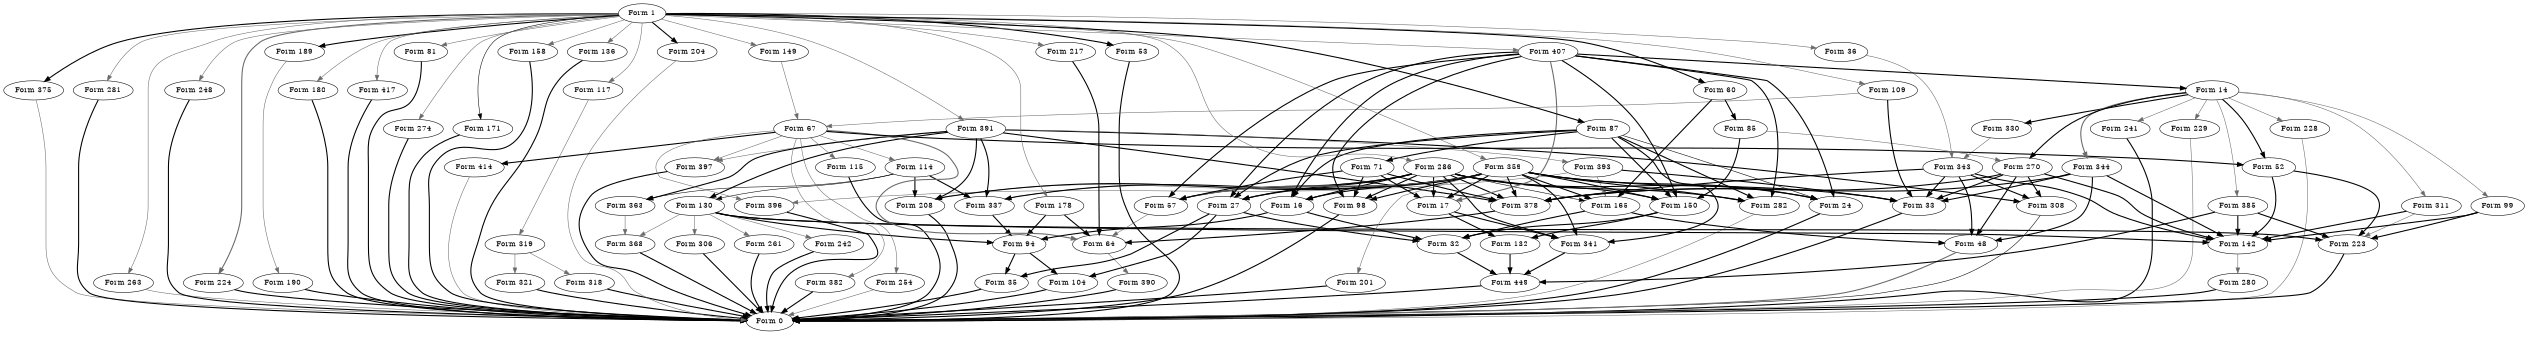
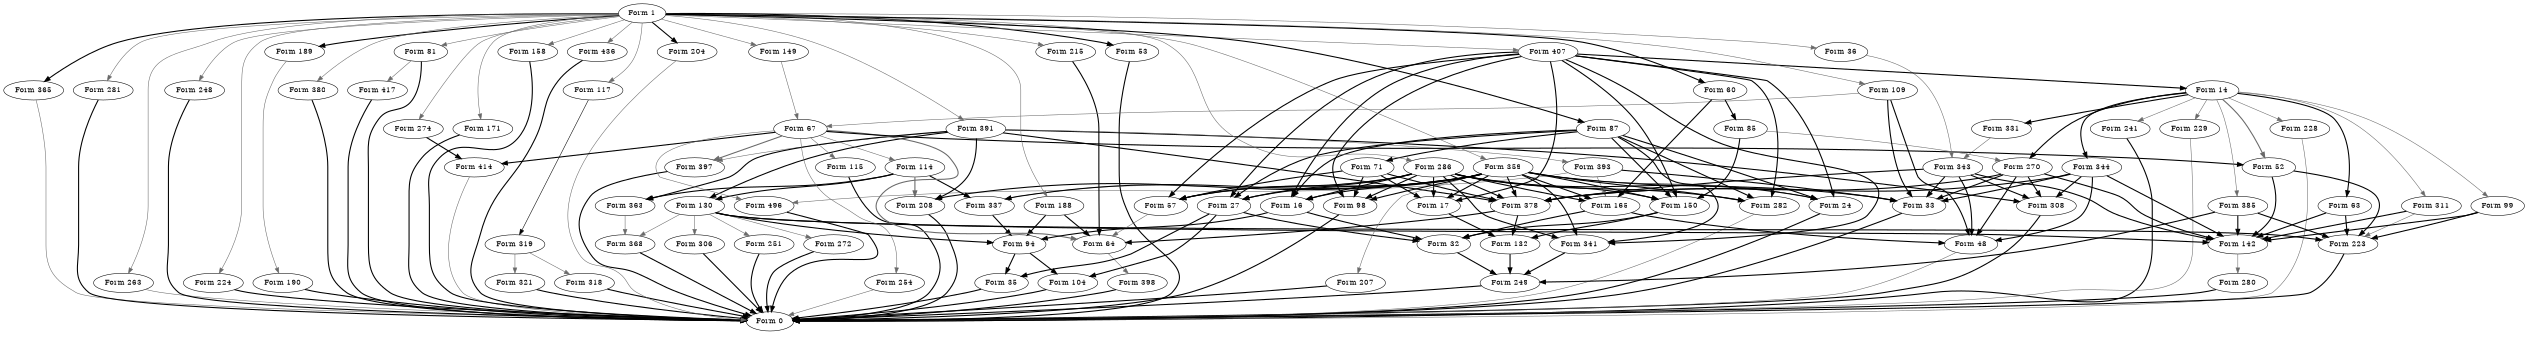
edge "Form 1" -> "Form 417": now "Form 81" -> "Form 417"
edge "Form 1" -> "Form 224": style bold -> solid
edge "Form 1" -> "Form 171": color black -> dimgray
node "Form 136": label "Form 136" -> "Form 436"
node "Form 217": label "Form 217" -> "Form 215"
node "Form 375": label "Form 375" -> "Form 365"
node "Form 180": label "Form 180" -> "Form 380"
edge "Form 14" -> "Form 344": color dimgray -> black
edge "Form 14" -> "Form 52": color black -> dimgray
node "Form 330": label "Form 330" -> "Form 331"
edge "Form 67" -> "Form 397": style solid -> bold
edge "Form 87" -> "Form 24": style solid -> bold
edge "Form 391" -> "Form 337": removed
edge "Form 407" -> "Form 17": color dimgray -> black
edge "Form 117" -> "Form 319": color dimgray -> black
edge "Form 109" -> "Form 48": added
edge "Form 114" -> "Form 208": color black -> dimgray
edge "Form 359" -> "Form 24": style bold -> solid
edge "Form 344" -> "Form 308": added
edge "Form 359" -> "Form 57": color dimgray -> black
edge "Form 114" -> "Form 363": style solid -> bold
edge "Form 286" -> "Form 208": removed
edge "Form 286" -> "Form 165": style solid -> bold
edge "Form 114" -> "Form 130": style solid -> bold
node "Form 396": label "Form 396" -> "Form 496"
node "Form 178": label "Form 178" -> "Form 188"
node "Form 63": added
edge "Form 17" -> "Form 341": now "Form 407" -> "Form 341"
edge "Form 378" -> "Form 132": added
node "Form 261": label "Form 261" -> "Form 251"
node "Form 242": label "Form 242" -> "Form 272"
node "Form 382": removed
node "Form 390": label "Form 390" -> "Form 398"
node "Form 201": label "Form 201" -> "Form 207"
node "Form 449": label "Form 449" -> "Form 249"
edge "Form 274" -> "Form 0": now "Form 274" -> "Form 414"
edge "Form 308" -> "Form 0": style solid -> bold
edge "Form 48" -> "Form 0": style bold -> solid
